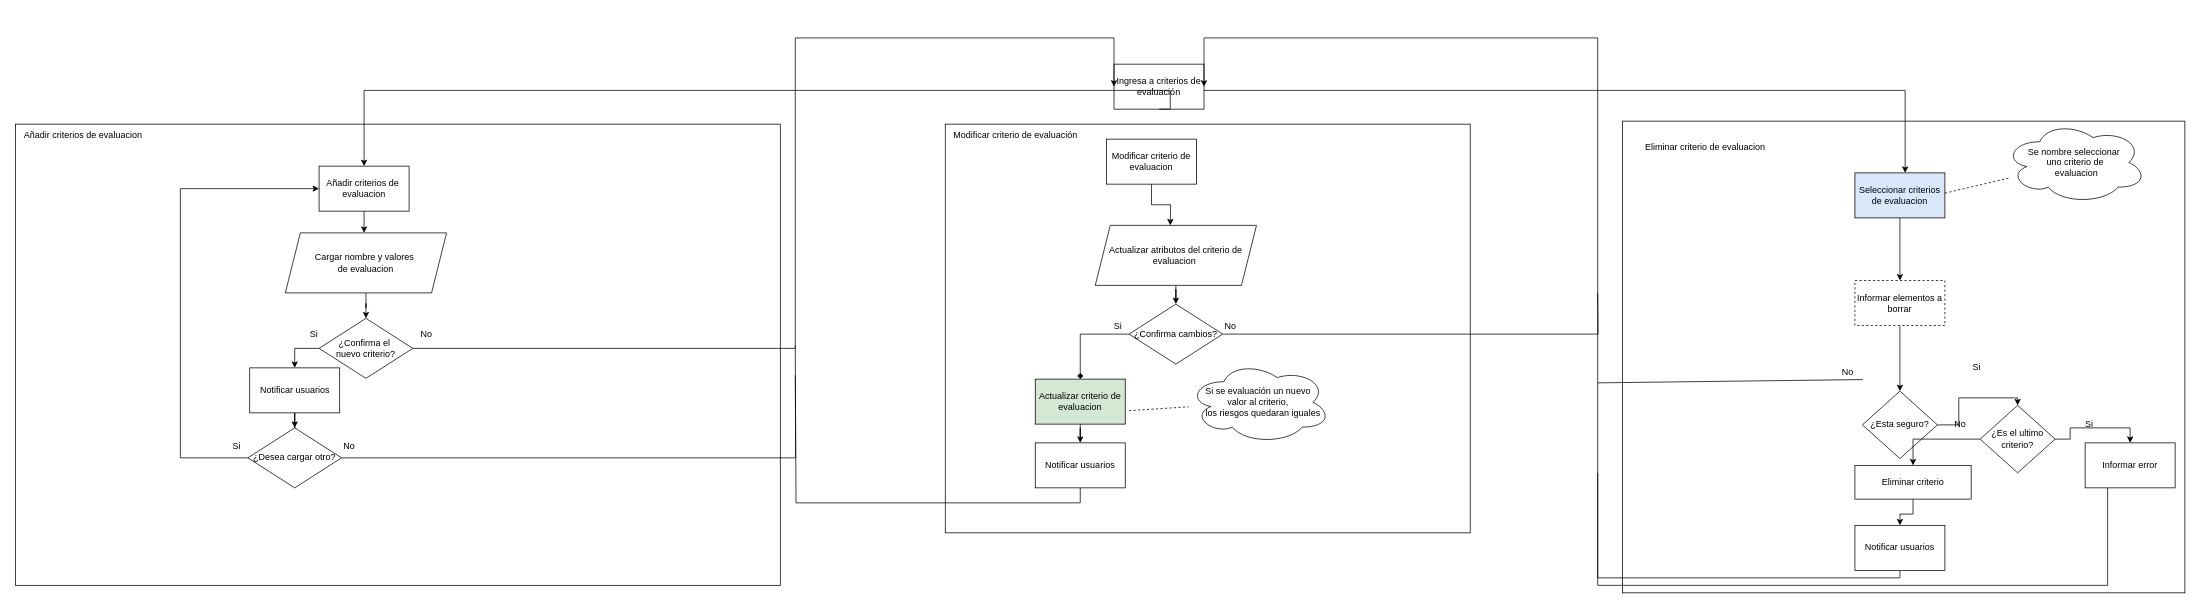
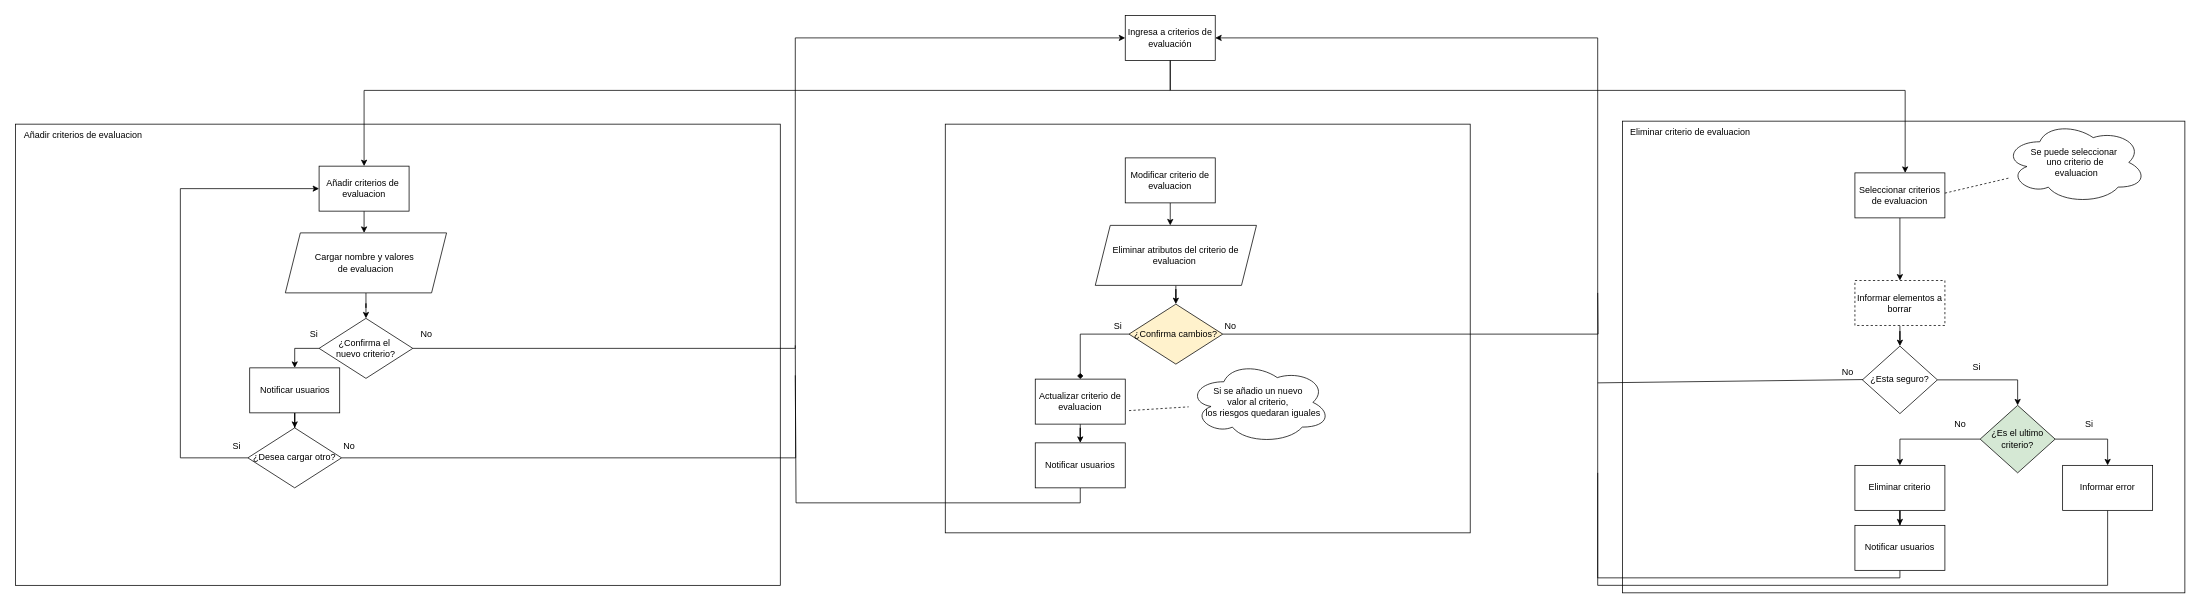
node "Ingresa a criterios de evaluación": moved (1159, 87) -> (1170, 38)
node "Modificar criterio de evaluación": removed
node "Eliminar criterio de evaluacion": moved (1705, 147) -> (1690, 132)
node "Modificar criterio de evaluacion": moved (1152, 162) -> (1170, 180)
node "Se nombre seleccionar uno criterio de evaluacion": label "Se nombre seleccionar uno criterio de evaluacion" -> "Se puede seleccionar uno criterio de evaluacion"
node "Seleccionar criterios de evaluacion": fillcolor #dae8fc -> #ffffff
node "Actualizar atributos del criterio de evaluacion": label "Actualizar atributos del criterio de evaluacion" -> "Eliminar atributos del criterio de evaluacion"
node "¿Confirma cambios?": fillcolor #ffffff -> #fff2cc
node "Actualizar criterio de evaluacion": fillcolor #d5e8d4 -> #ffffff
node "Si se evaluación un nuevo valor al criterio, los riesgos quedaran iguales": label "Si se evaluación un nuevo valor al criterio, los riesgos quedaran iguales" -> "Si se añadio un nuevo valor al criterio, los riesgos quedaran iguales"
node "¿Esta seguro?": moved (1900, 425) -> (1900, 380)
node "¿Es el ultimo criterio?": fillcolor #ffffff -> #d5e8d4
node "Informar error": moved (2130, 465) -> (2108, 488)
node "Eliminar criterio": size 116x34 -> 90x45
